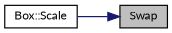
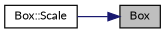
node "Swap": label "Swap" -> "Box"
